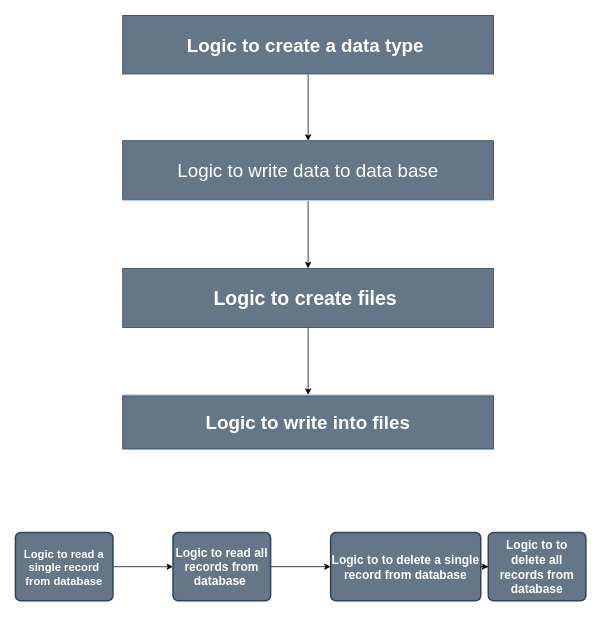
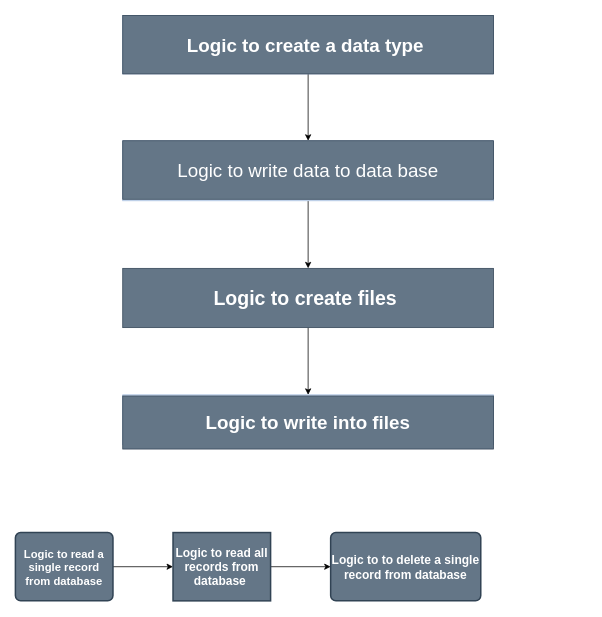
node "Logic to read all records from database": shape rounded rectangle -> rectangle
edge "Logic to to delete a single record from database" -> "Logic to to delete all records from database": removed
node "Logic to to delete all records from database": removed
